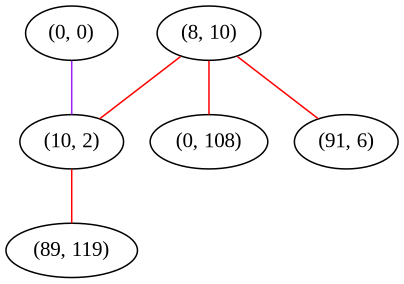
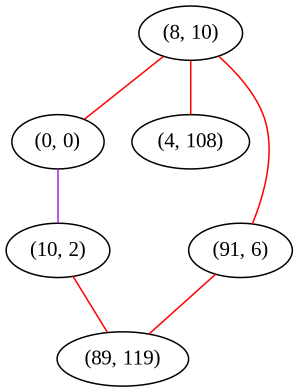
edge "(8, 10)" -- "(10, 2)": now "(8, 10)" -- "(0, 0)"
node "(0, 108)": label "(0, 108)" -> "(4, 108)"
edge "(91, 6)" -- "(89, 119)": added
